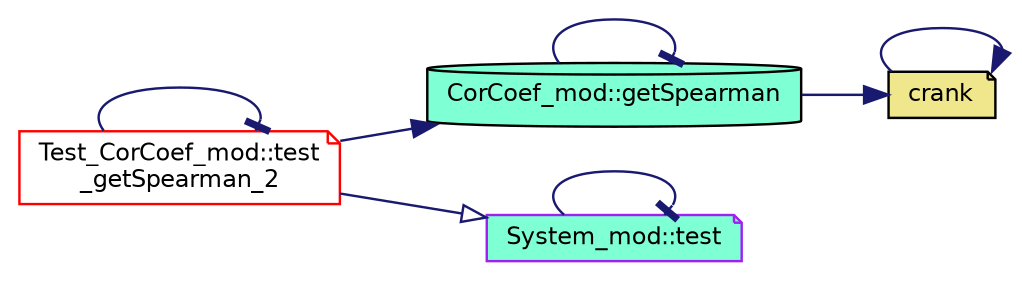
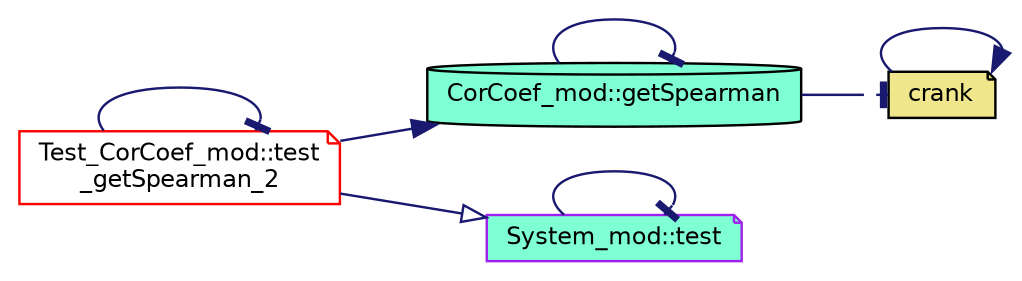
edge "CorCoef_mod::getSpearman" -> "crank": arrowhead normal -> tee
